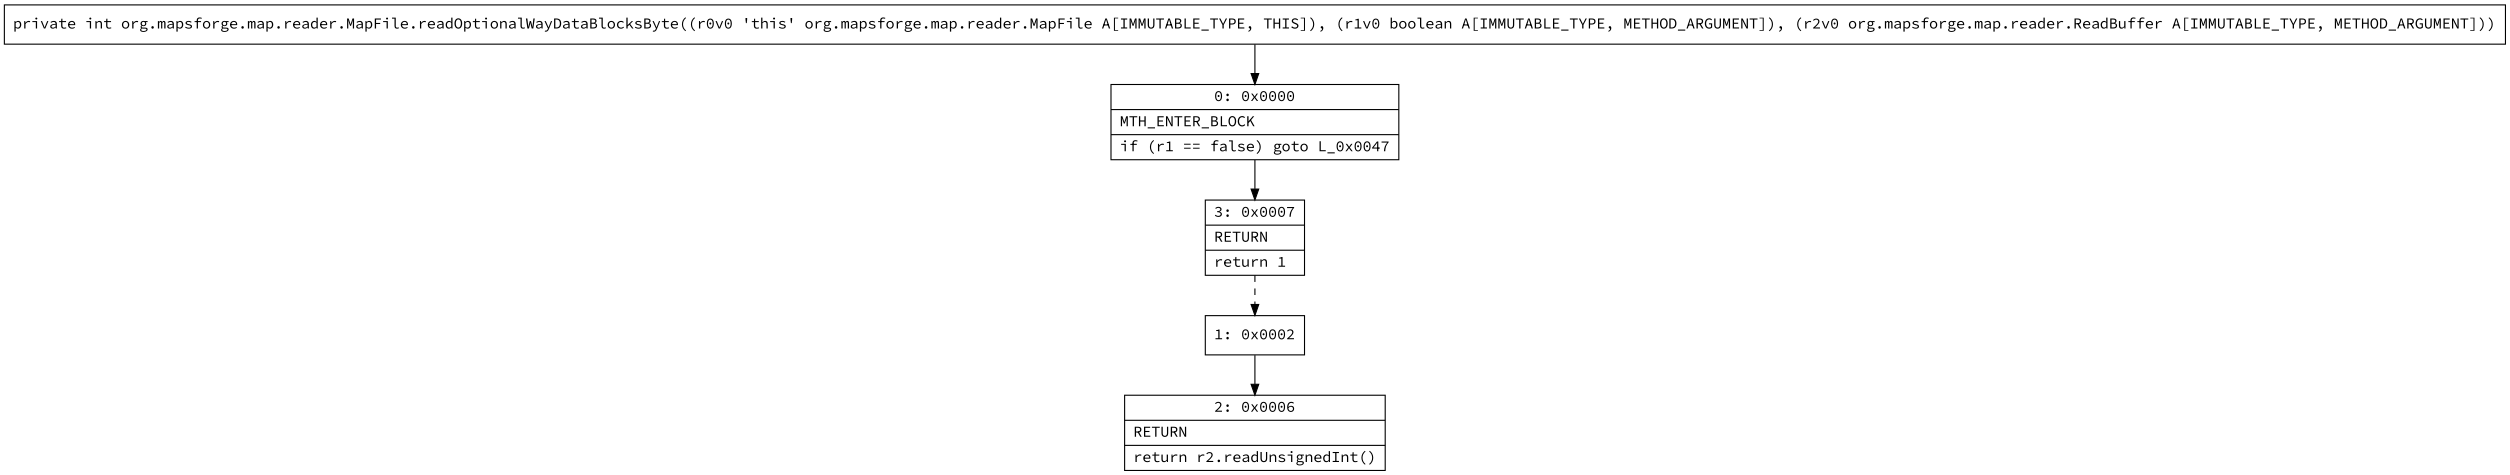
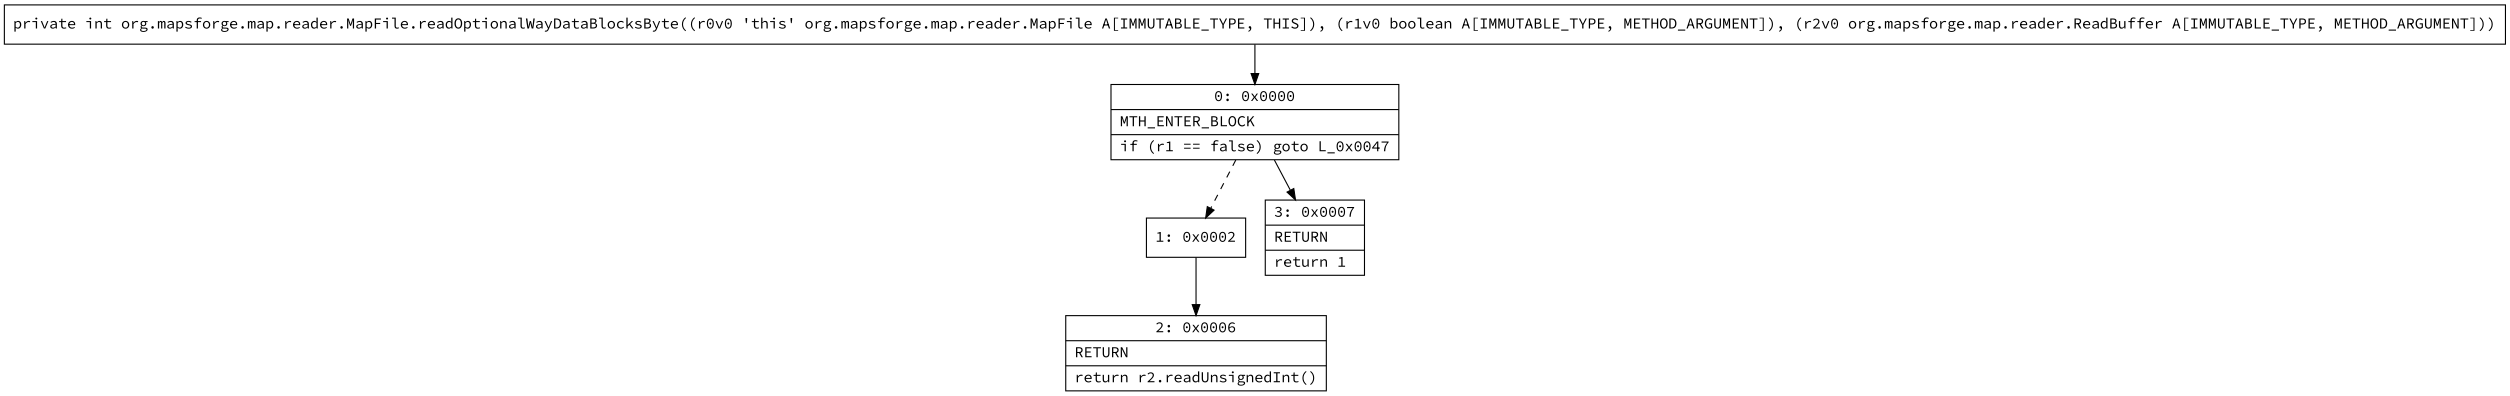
edge "3: 0x0007" -> "1: 0x0002": now "0: 0x0000" -> "1: 0x0002"
